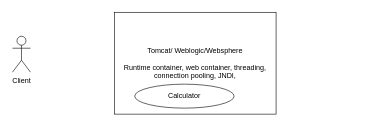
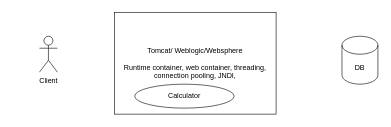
node "Client": moved (21, 54) -> (48, 54)
node "DB": added
